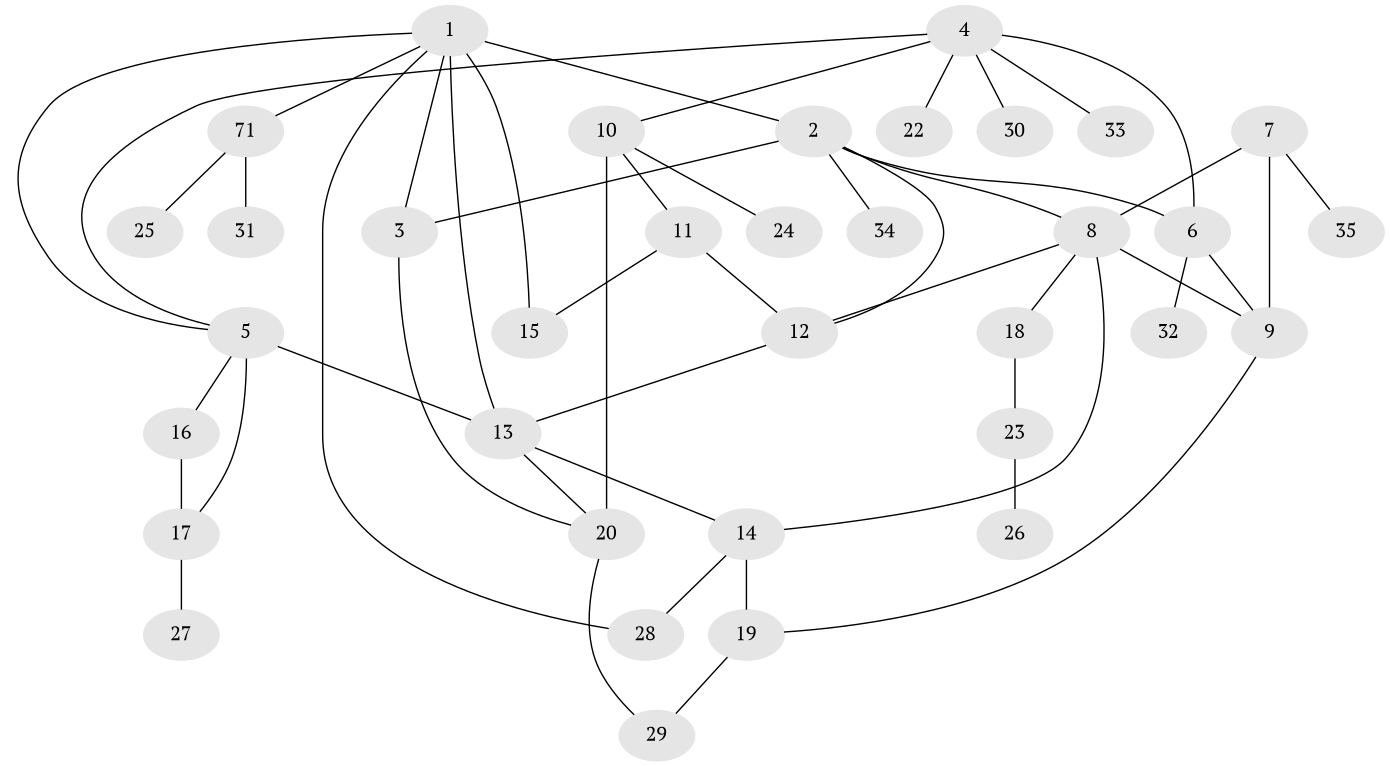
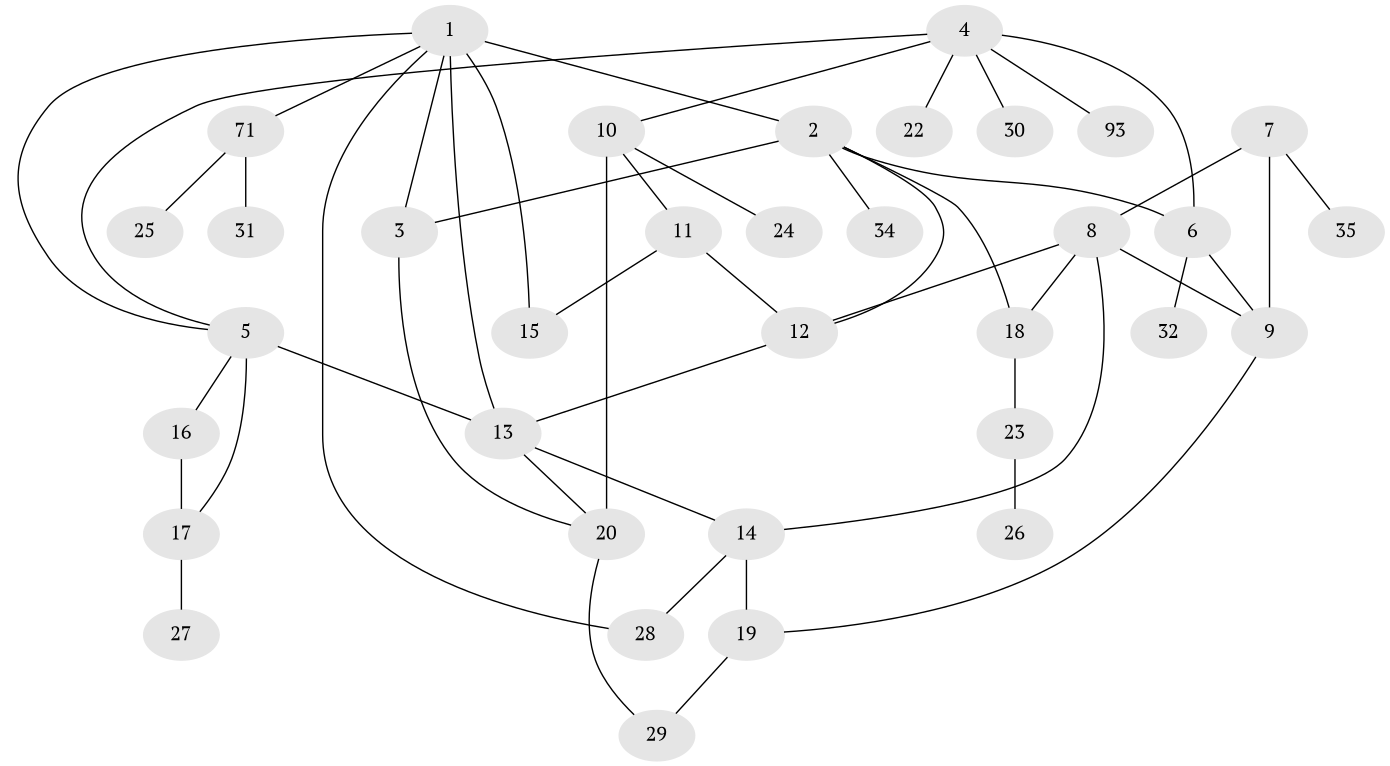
node "33": label "33" -> "93"
edge "2" -- "8": now "2" -- "18"
